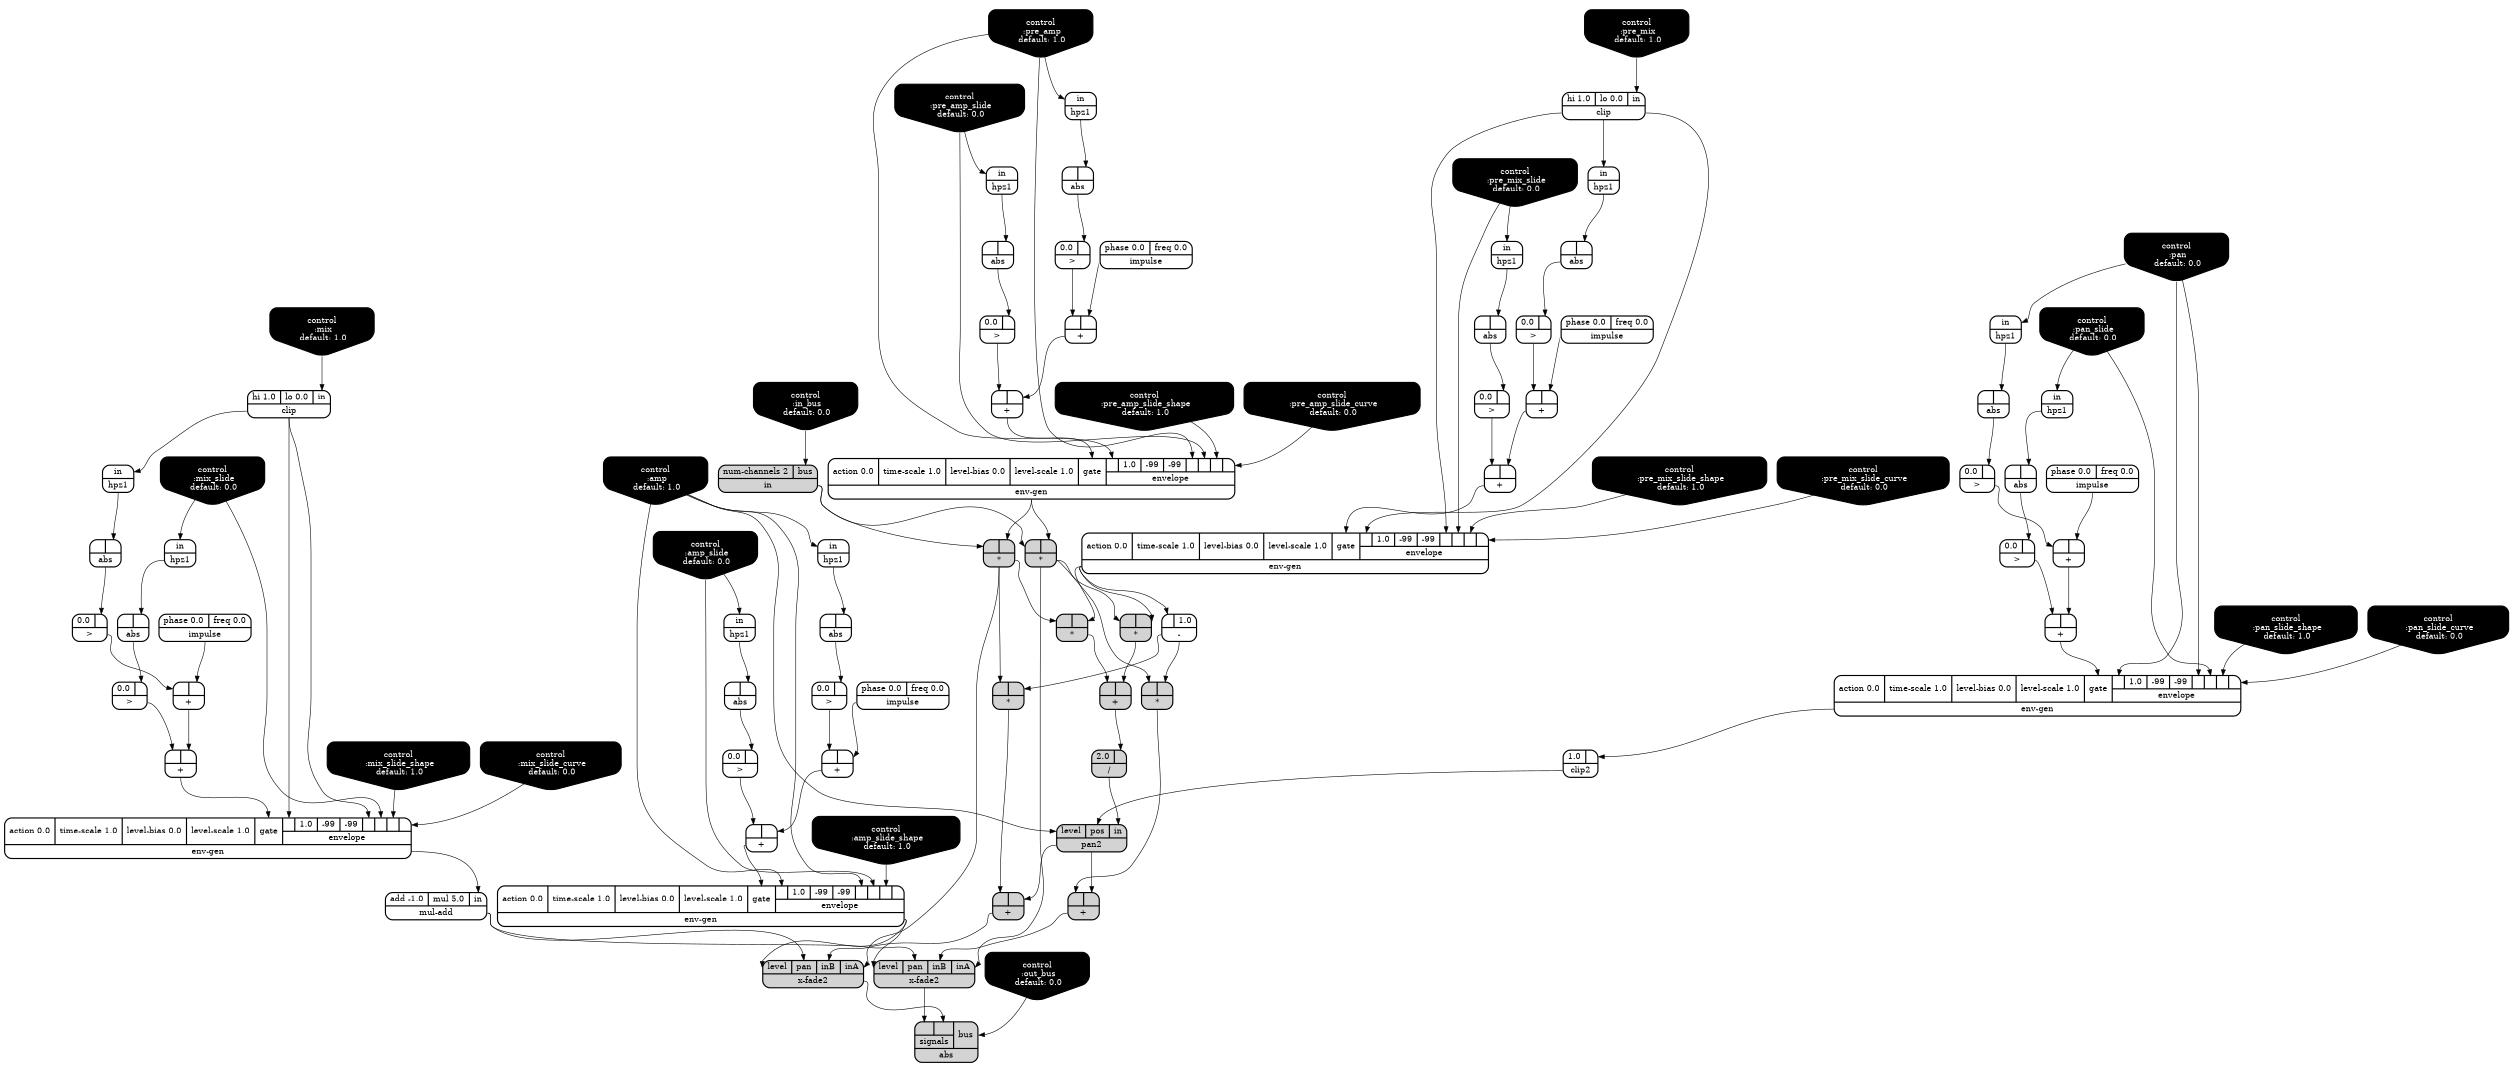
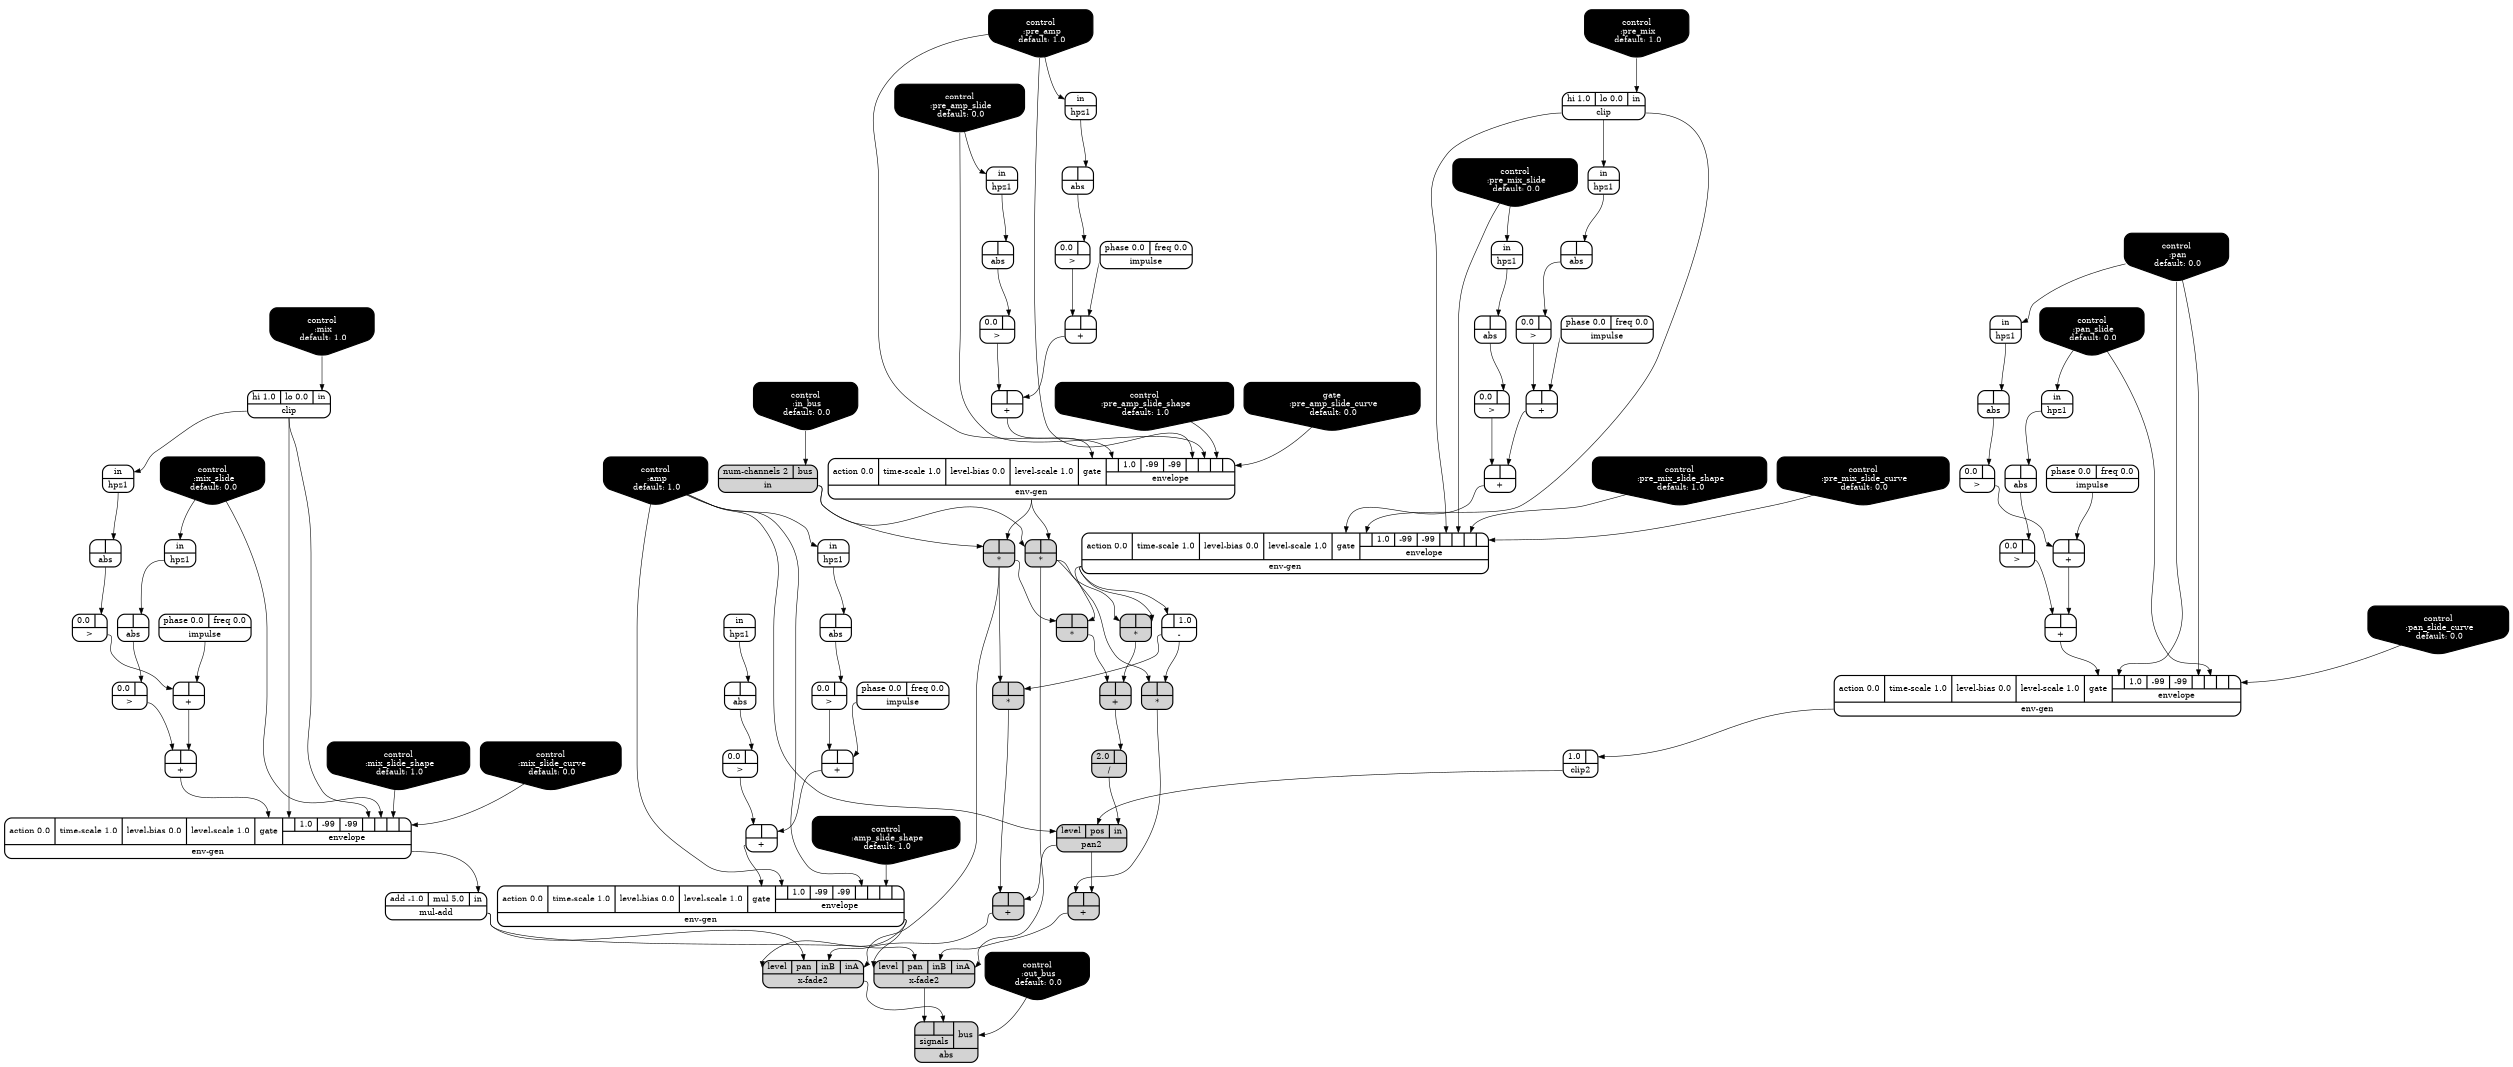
node "control :pre_amp_slide_curve default: 0.0": label "control :pre_amp_slide_curve default: 0.0" -> "gate :pre_amp_slide_curve default: 0.0"
node "control :amp_slide default: 0.0": removed
node "control :pan_slide_shape default: 1.0": removed
